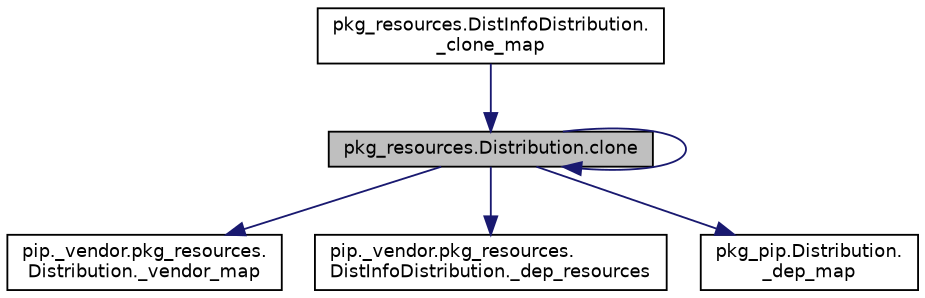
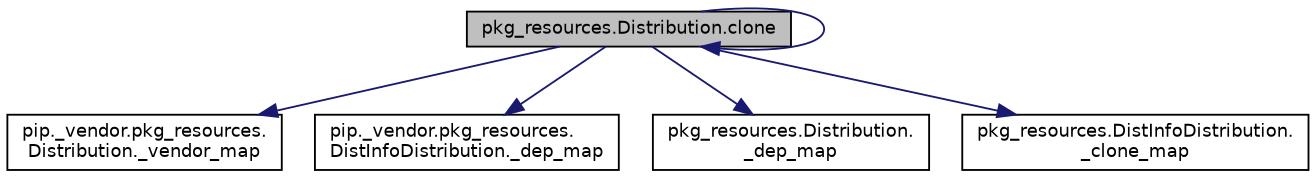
edge "pkg_resources.DistInfoDistribution. _clone_map" -> "pkg_resources.Distribution.clone": reversed
node "pip._vendor.pkg_resources. DistInfoDistribution._dep_resources": label "pip._vendor.pkg_resources. DistInfoDistribution._dep_resources" -> "pip._vendor.pkg_resources. DistInfoDistribution._dep_map"
node "pkg_pip.Distribution. _dep_map": label "pkg_pip.Distribution. _dep_map" -> "pkg_resources.Distribution. _dep_map"
